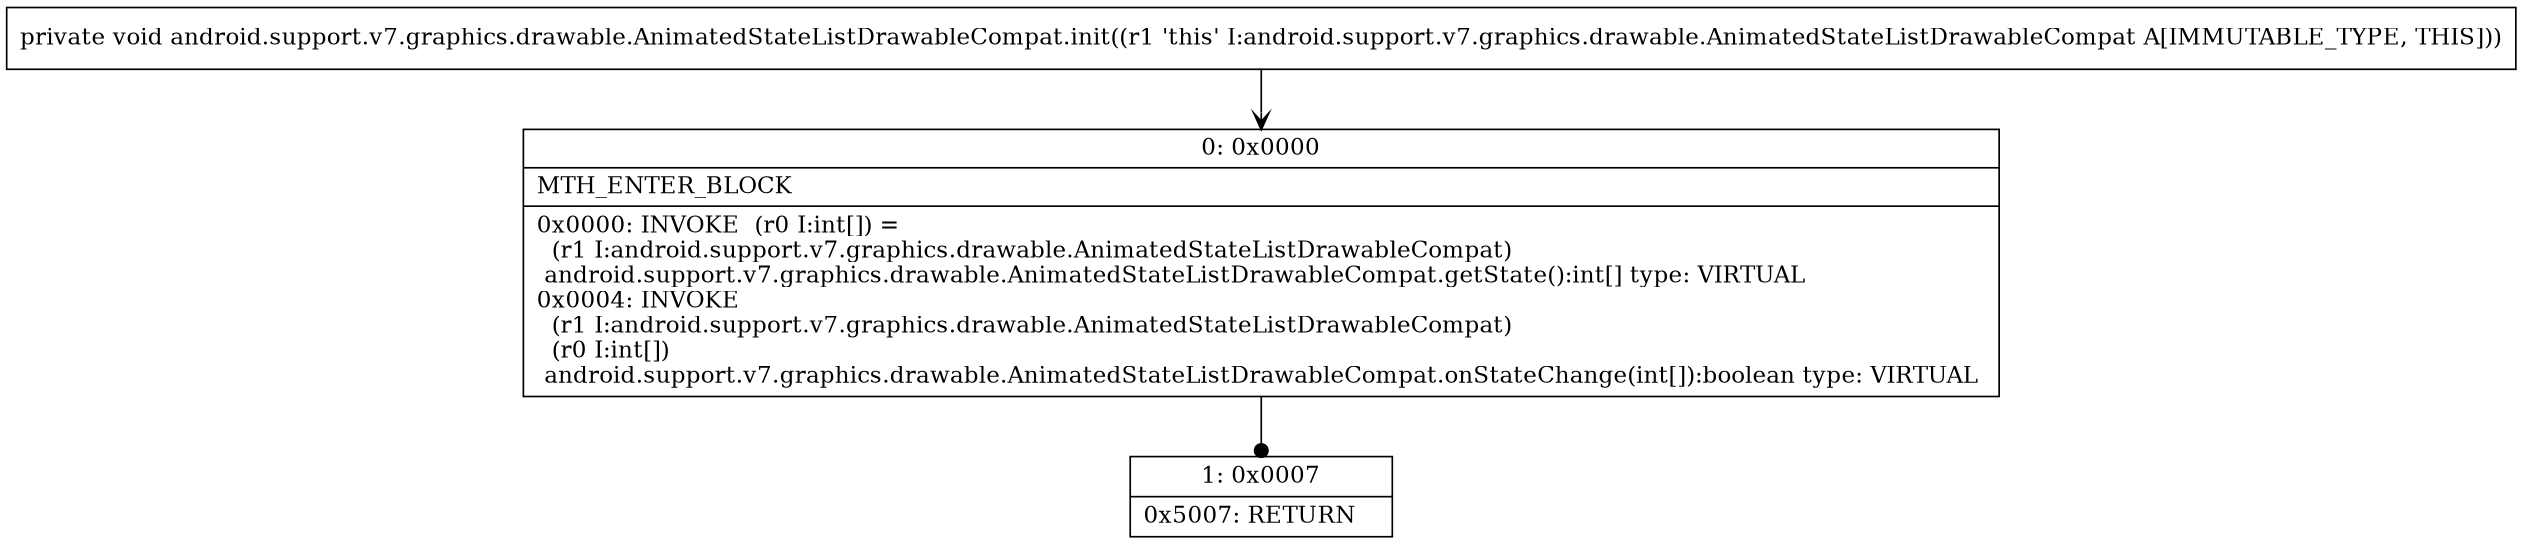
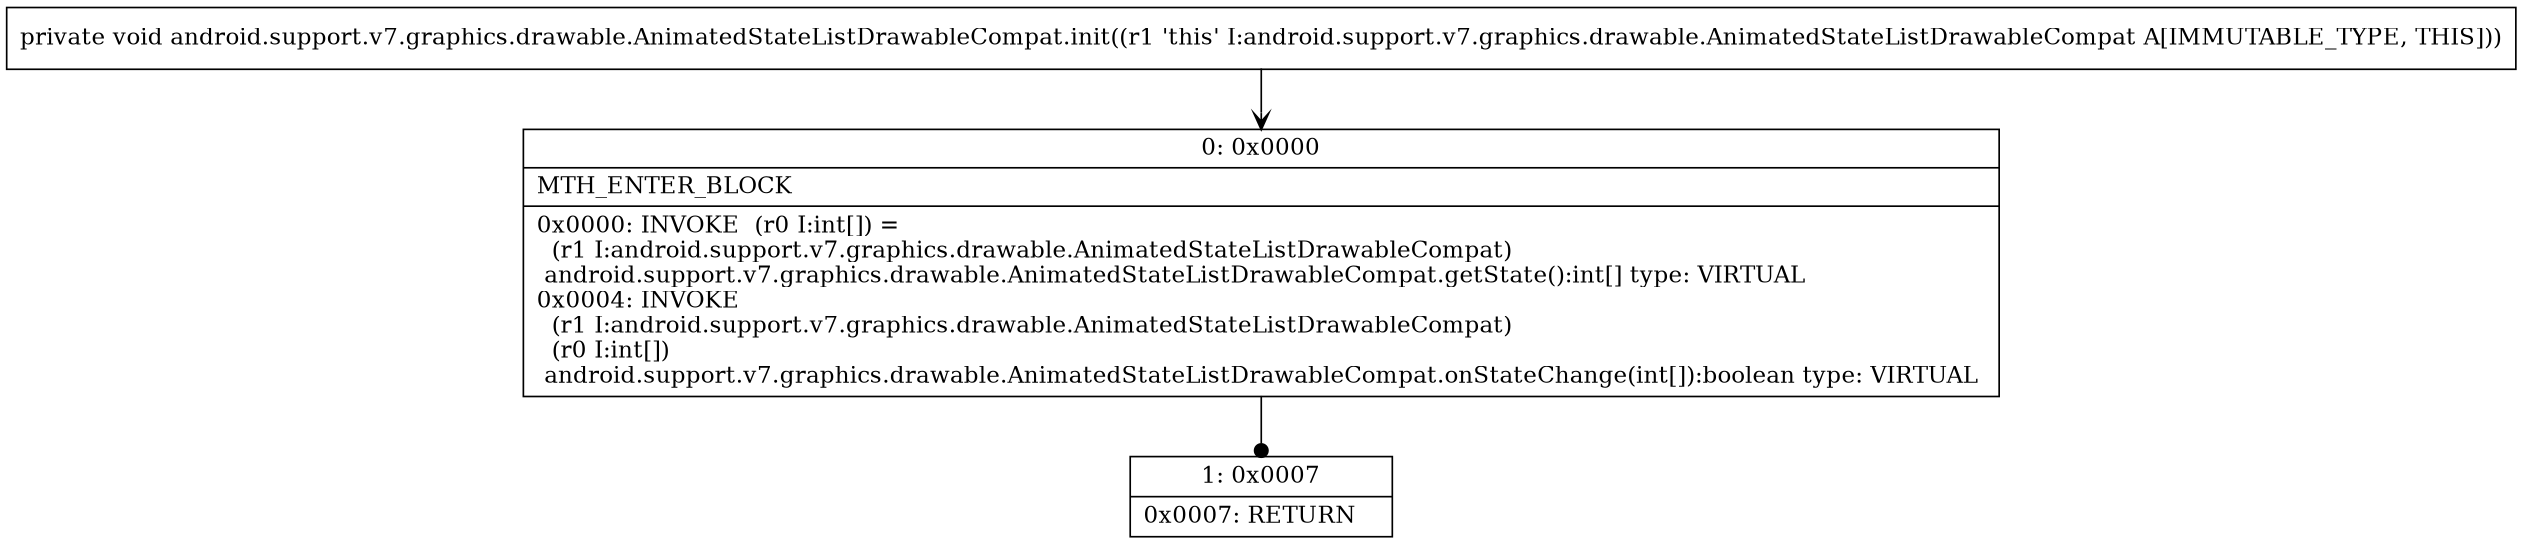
node "1: 0x0007": text "0x5007: RETURN" -> "0x0007: RETURN"
